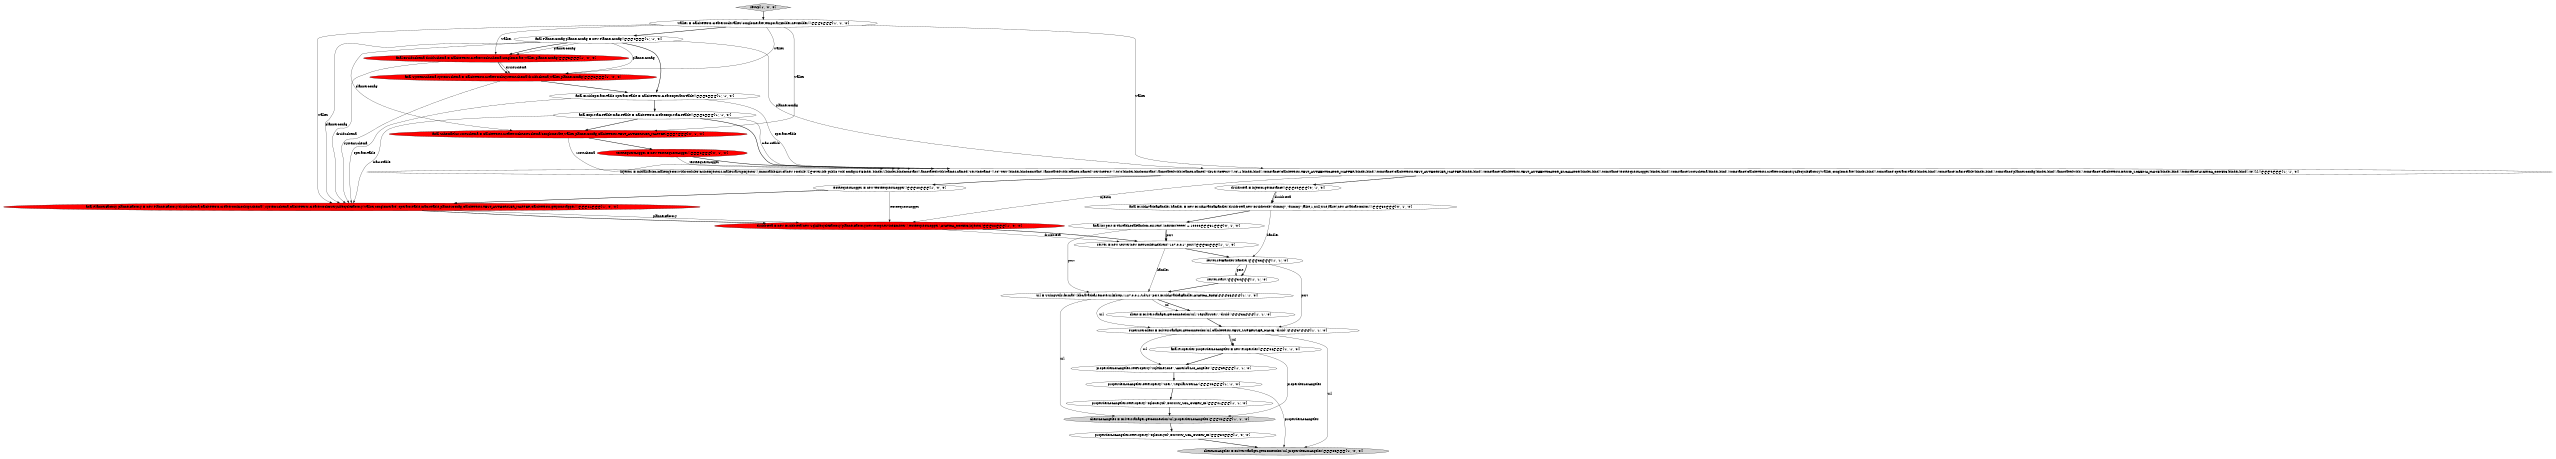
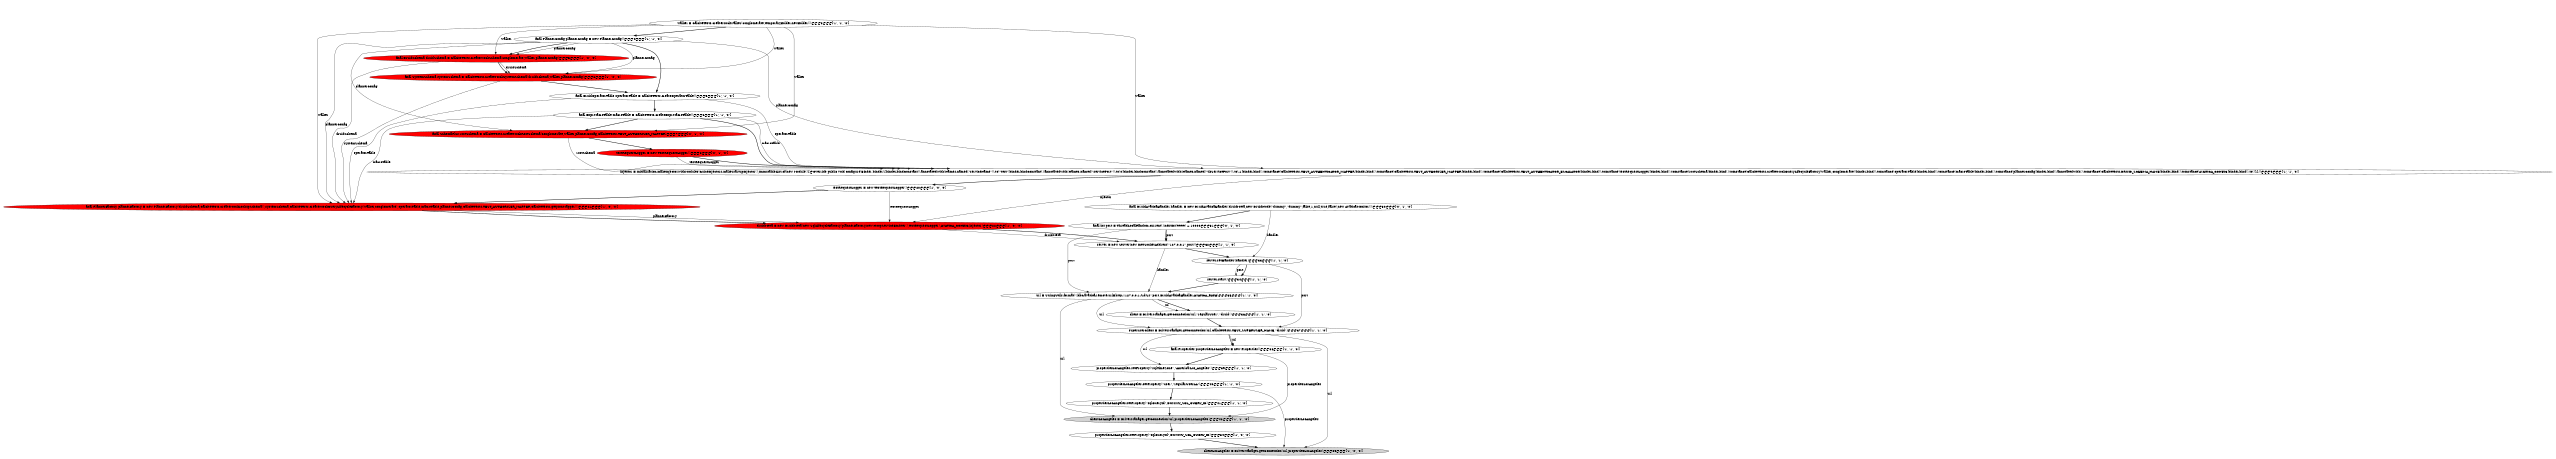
node "setUp['1', '0', '0']": removed
node "druidMeta = injector.getInstance()@@@29@@@['0', '1', '0']": removed
